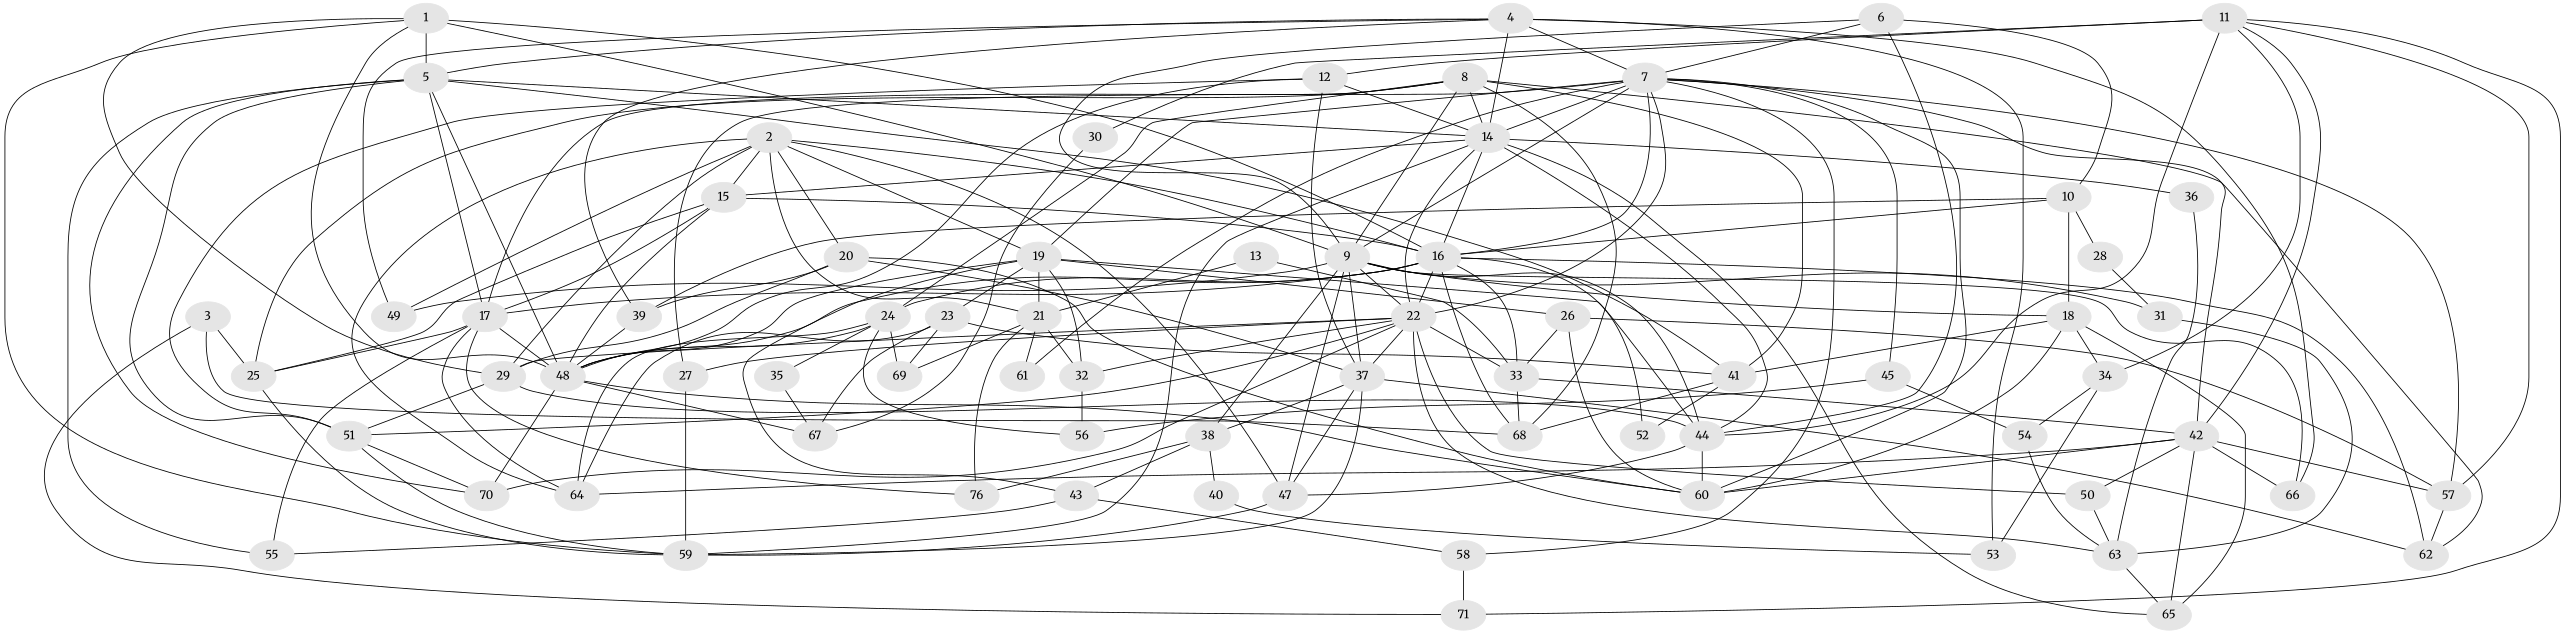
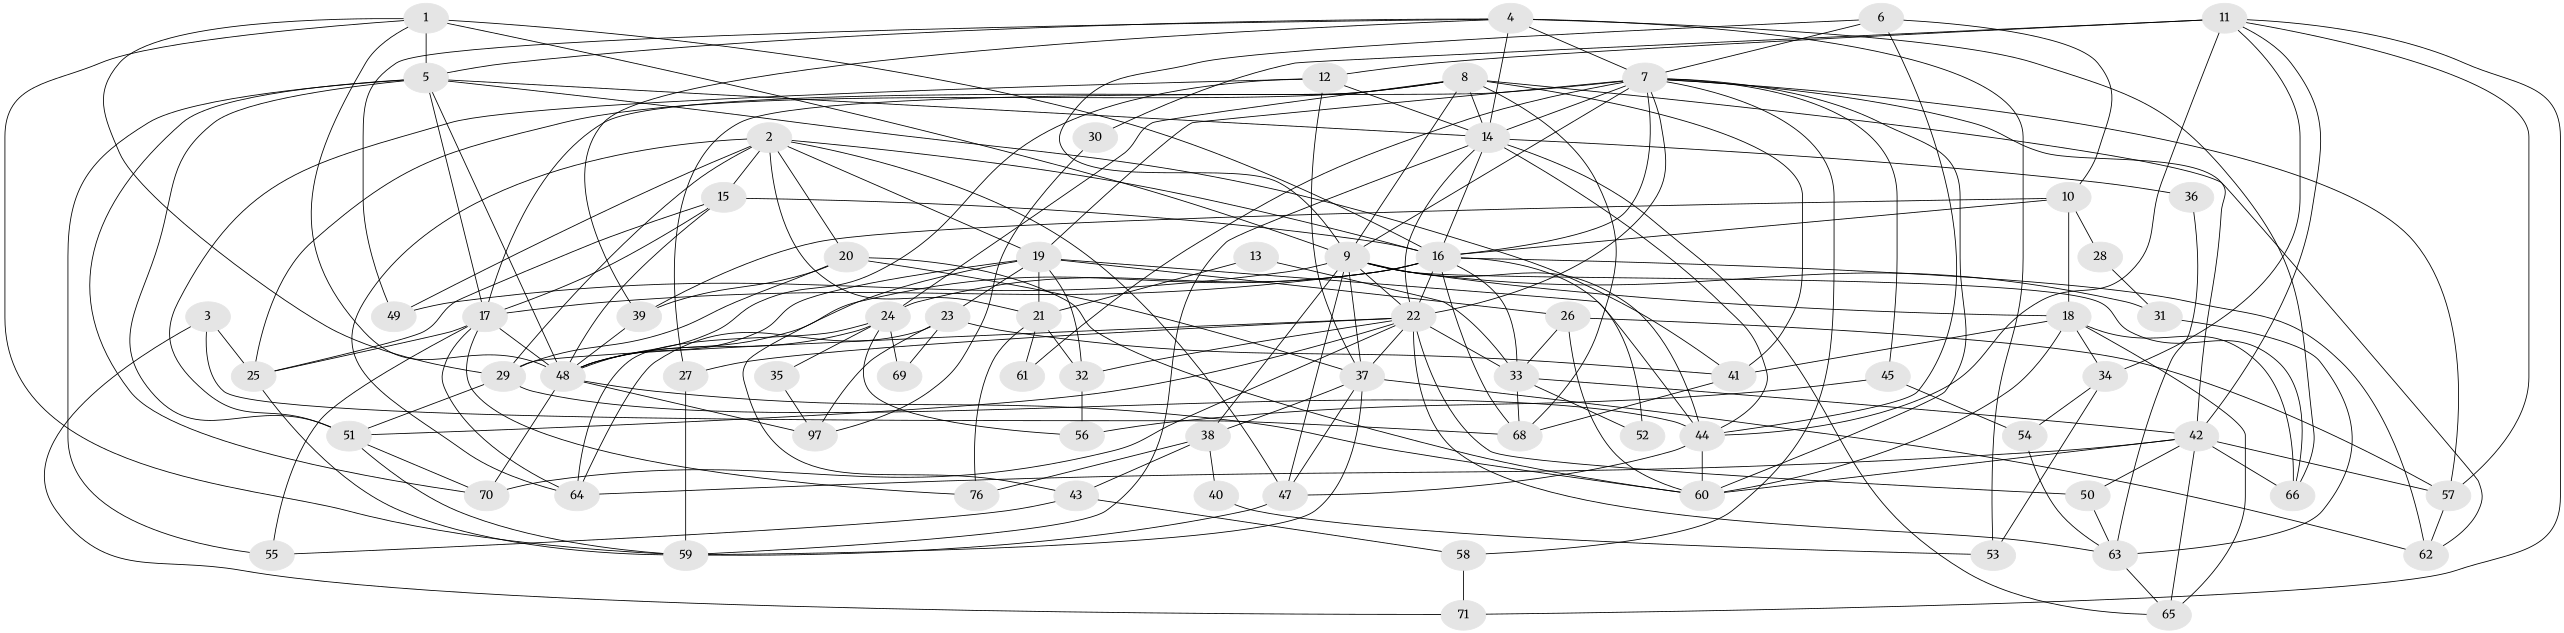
edge "14" -- "15": removed
edge "21" -- "69": removed
edge "18" -- "66": added
edge "41" -- "52": now "33" -- "52"
node "67": label "67" -> "97"
